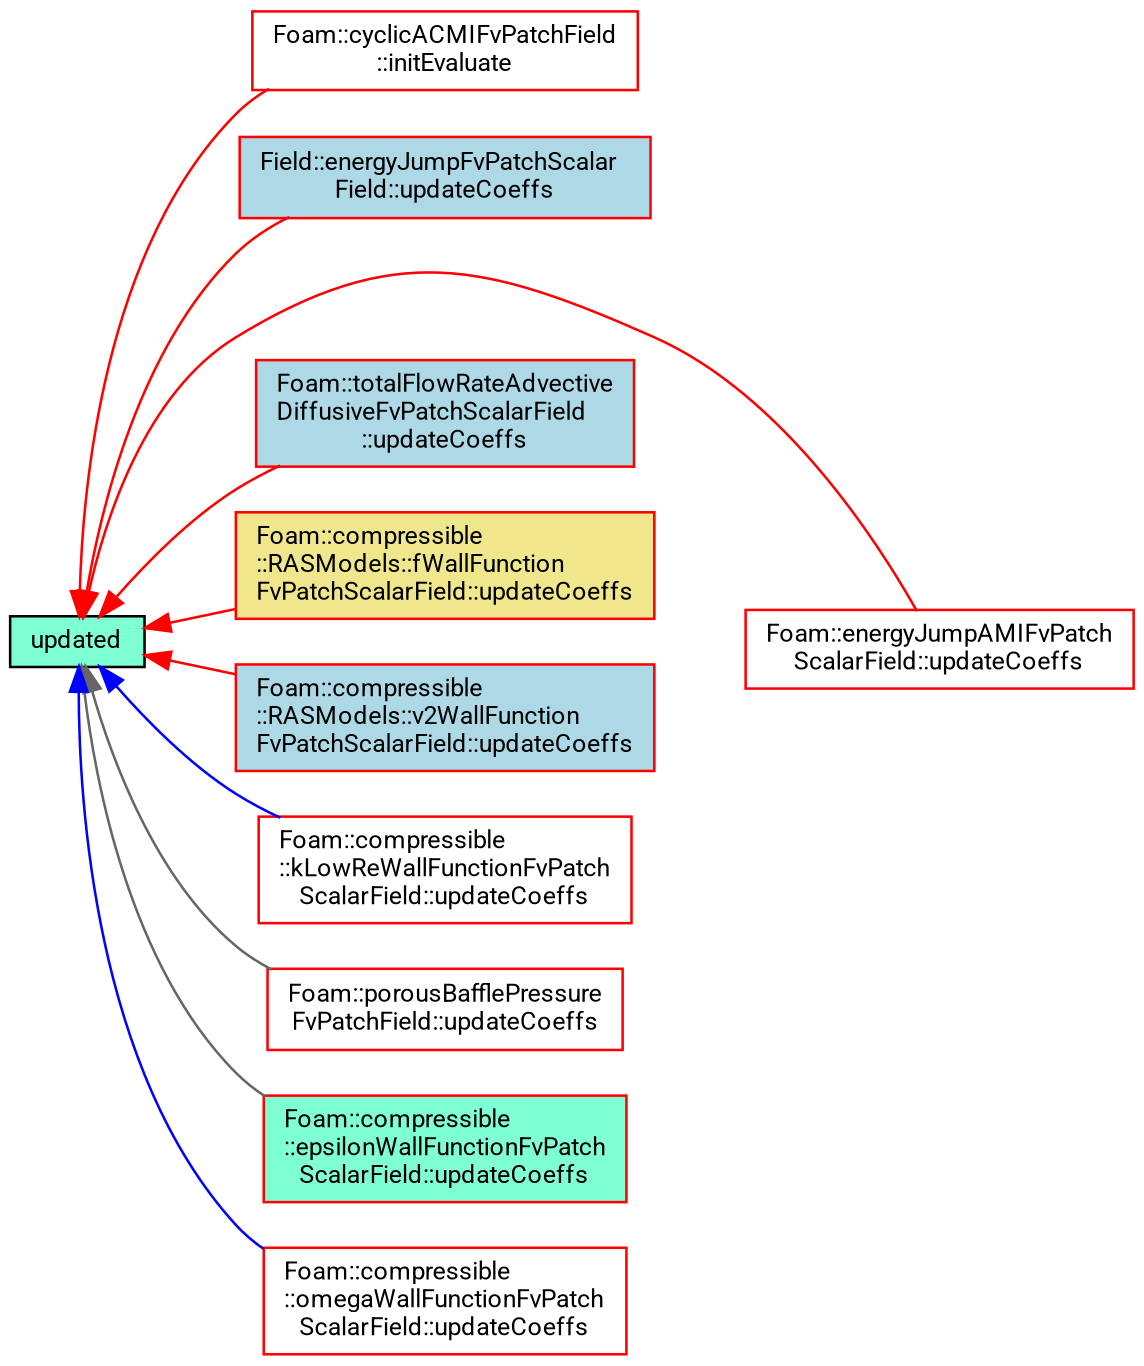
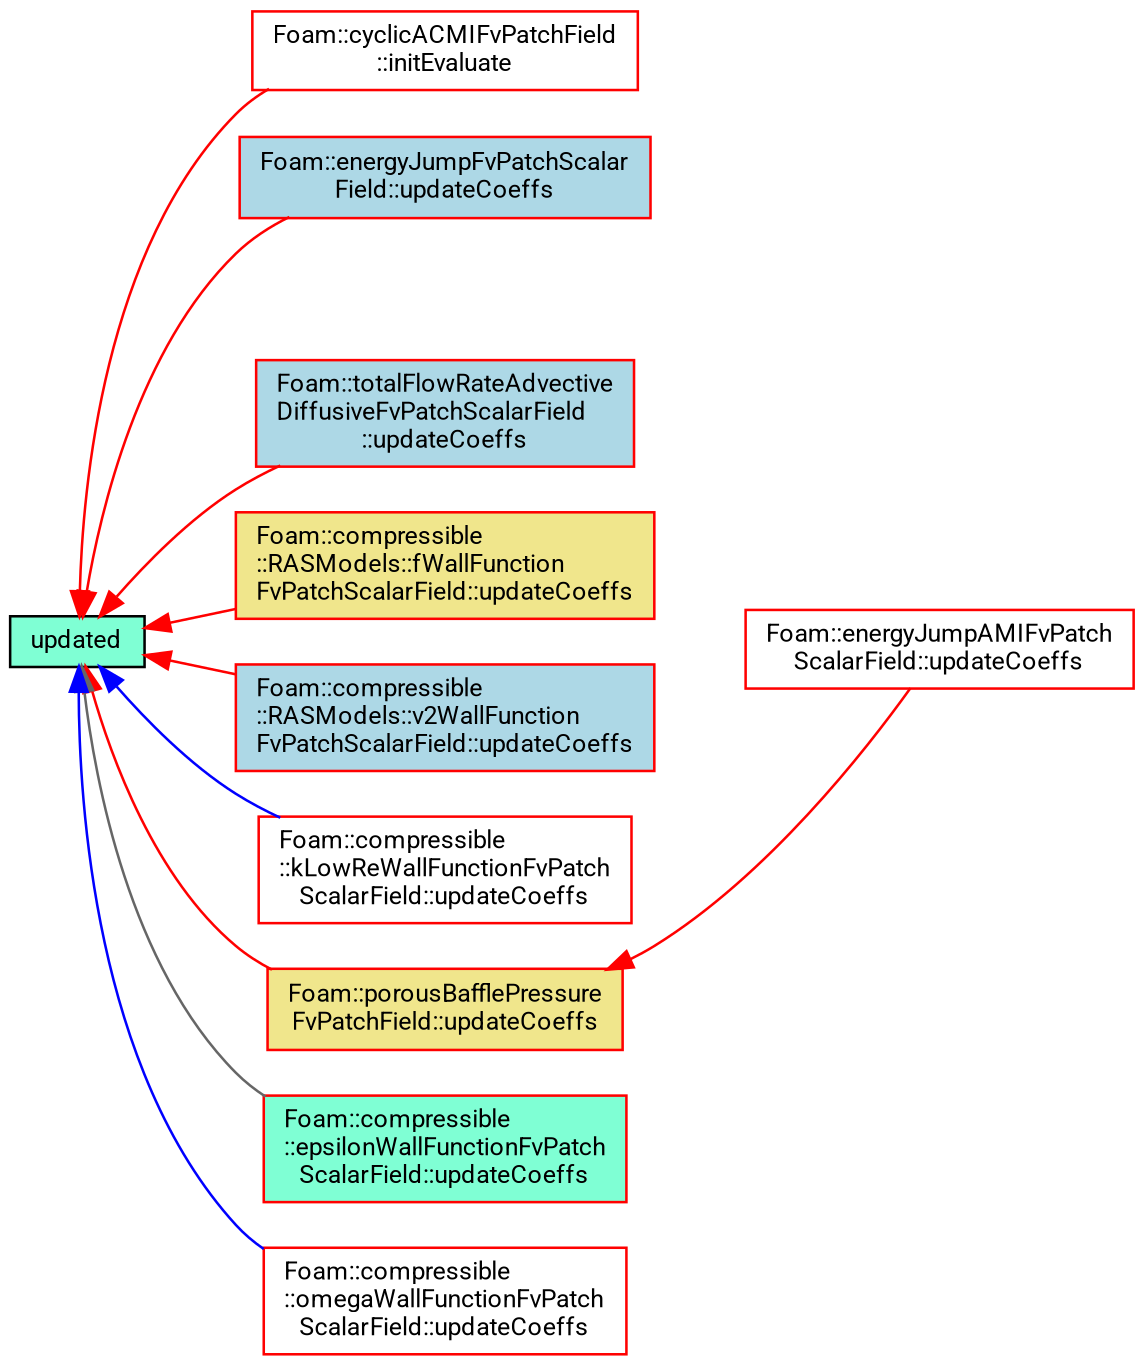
node "Field::energyJumpFvPatchScalar Field::updateCoeffs": label "Field::energyJumpFvPatchScalar Field::updateCoeffs" -> "Foam::energyJumpFvPatchScalar Field::updateCoeffs"
edge "Foam::energyJumpAMIFvPatch ScalarField::updateCoeffs" -> "updated": now "Foam::energyJumpAMIFvPatch ScalarField::updateCoeffs" -> "Foam::porousBafflePressure FvPatchField::updateCoeffs"
edge "Foam::porousBafflePressure FvPatchField::updateCoeffs" -> "updated": color gray40 -> red
node "Foam::porousBafflePressure FvPatchField::updateCoeffs": fillcolor white -> khaki
